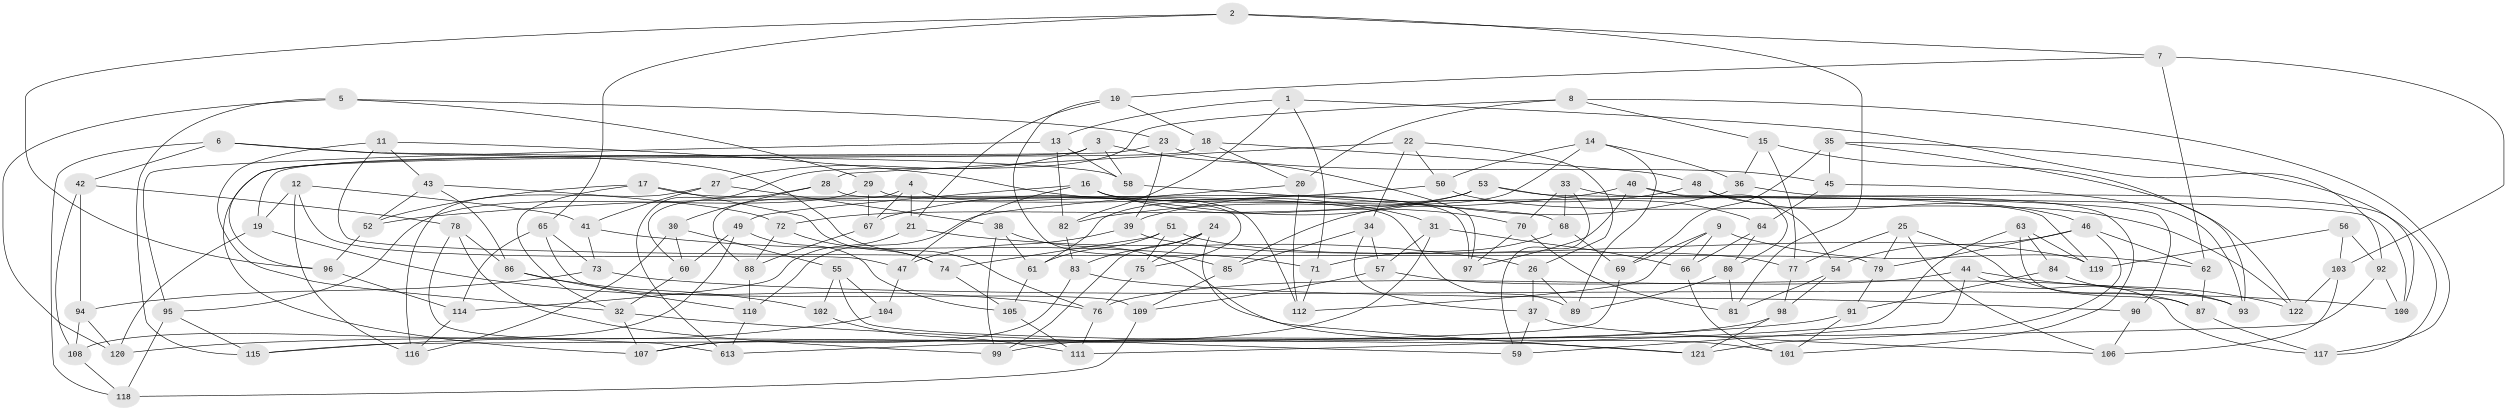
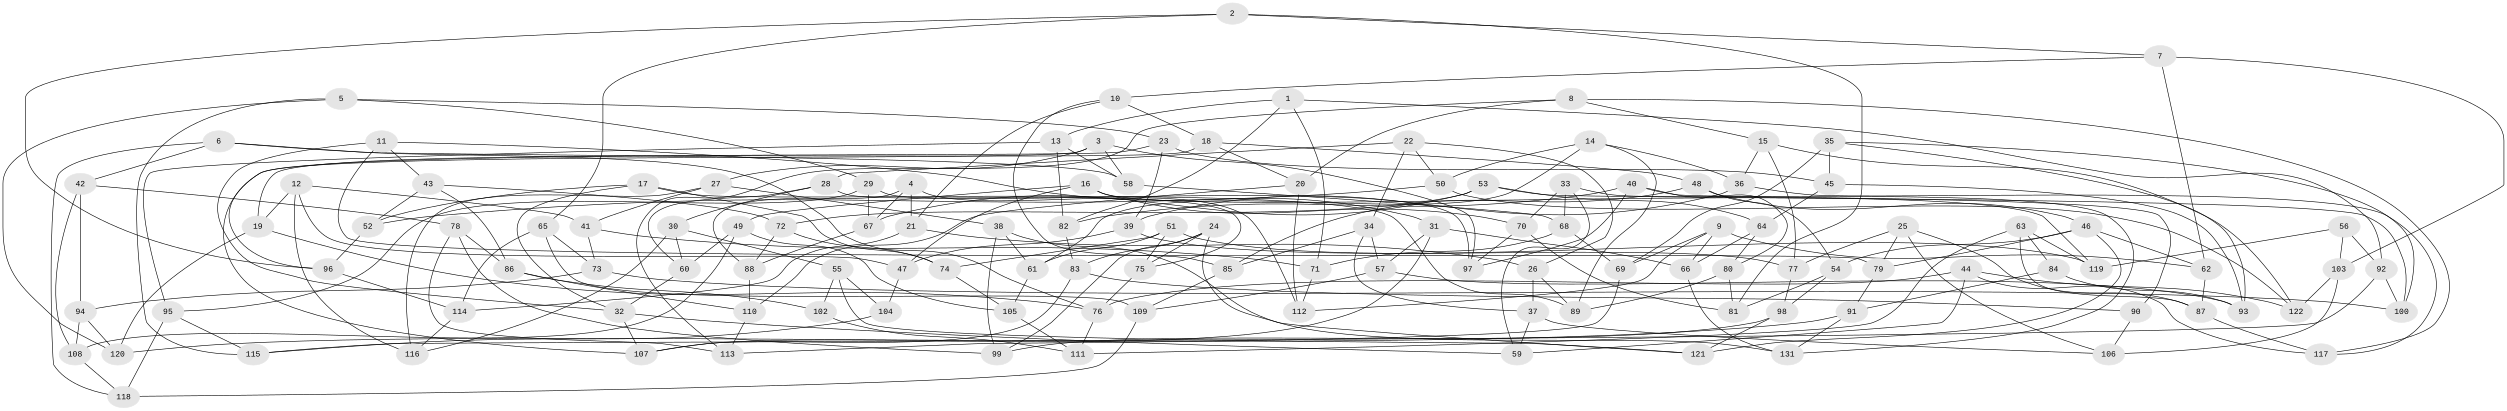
node "613": label "613" -> "113"
node "101": label "101" -> "131"
